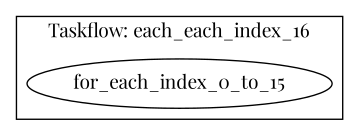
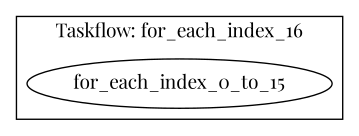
cluster "Taskflow: each_each_index_16": label "Taskflow: each_each_index_16" -> "Taskflow: for_each_index_16"
